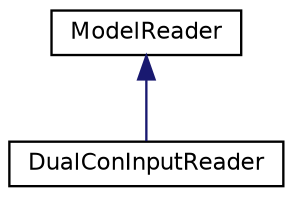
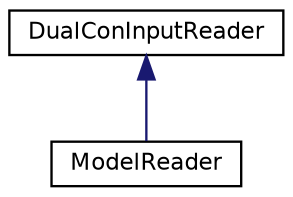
edge "DualConInputReader" -> "ModelReader": reversed
